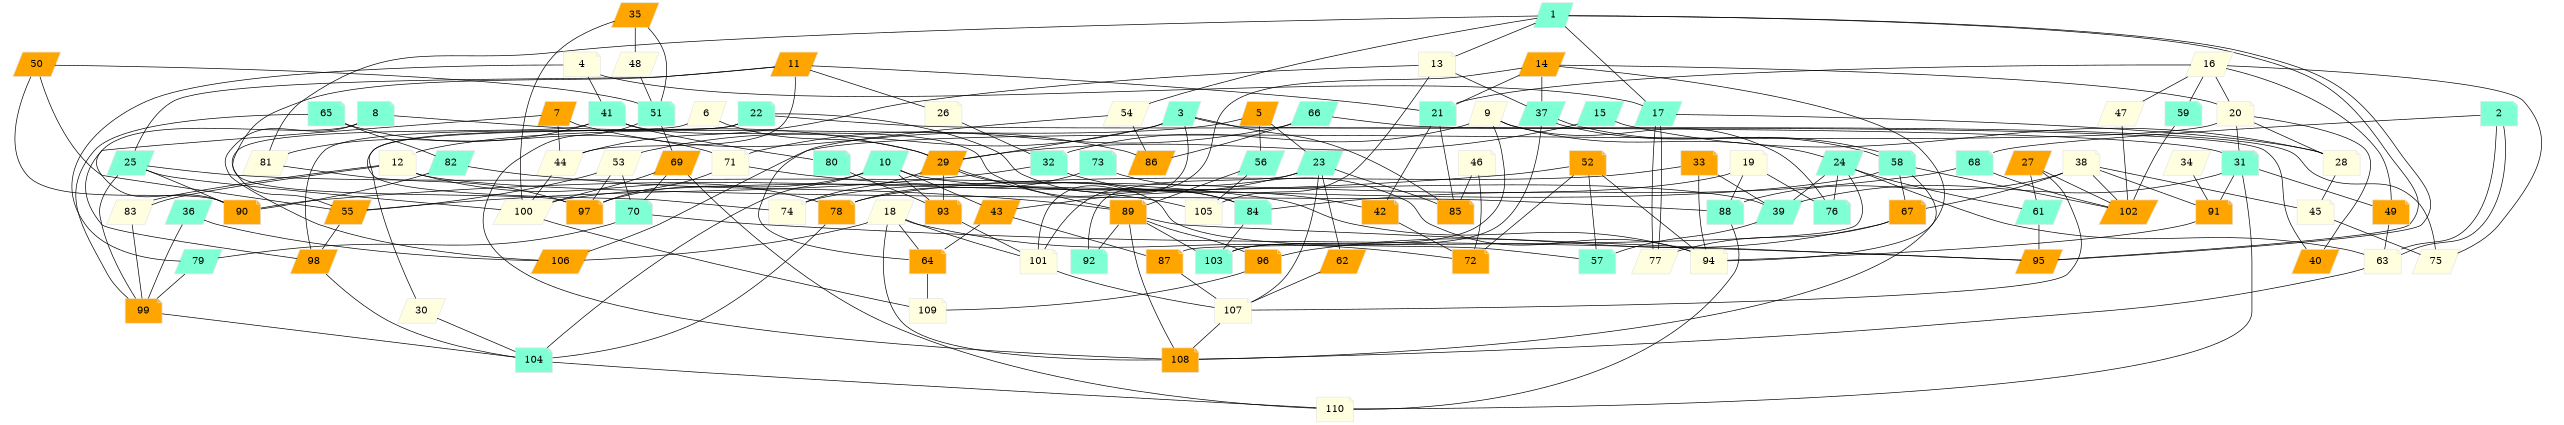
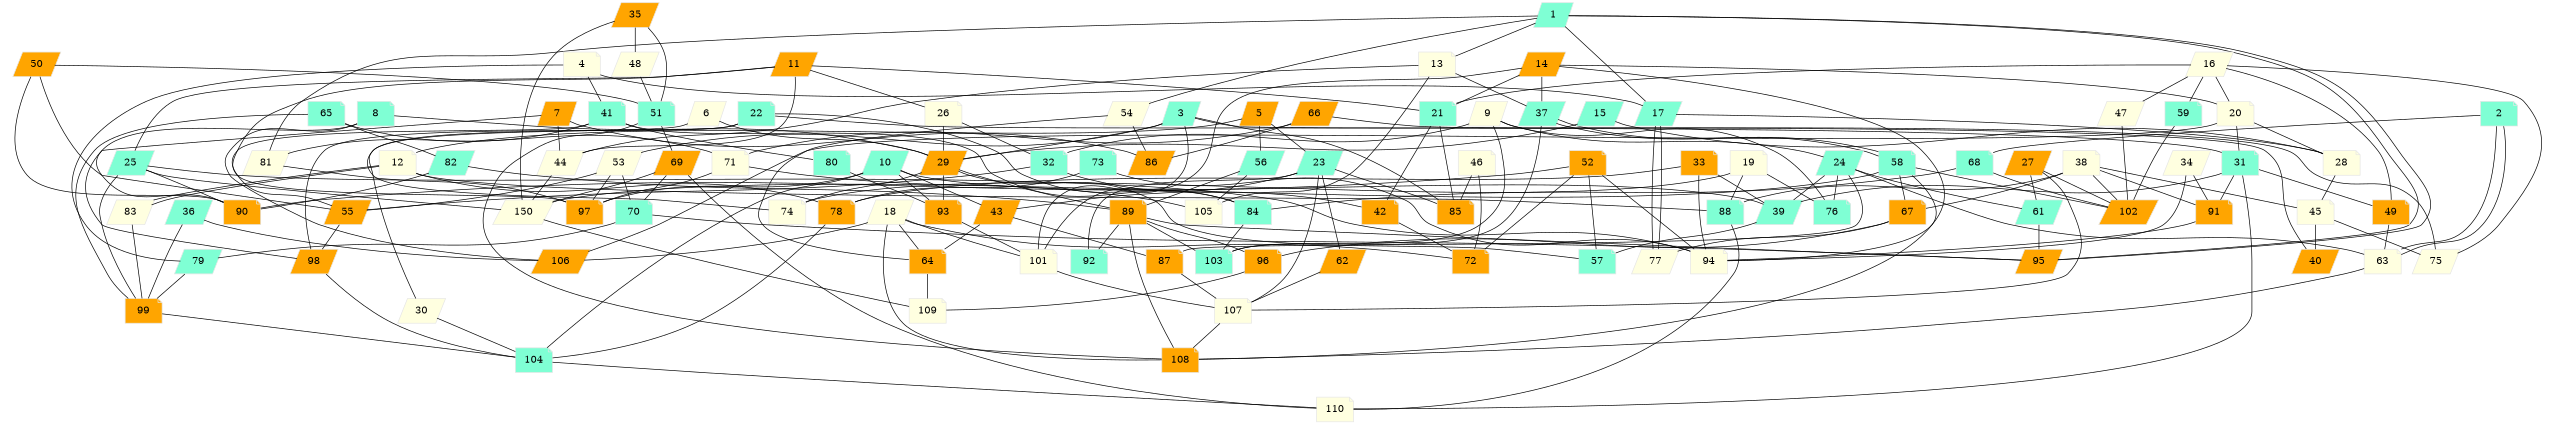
node "66": fillcolor aquamarine -> orange
edge "26" -- "29": added
edge "20" -- "40": now "45" -- "40"
node "100": label "100" -> "150"
edge "34" -- "94": added
